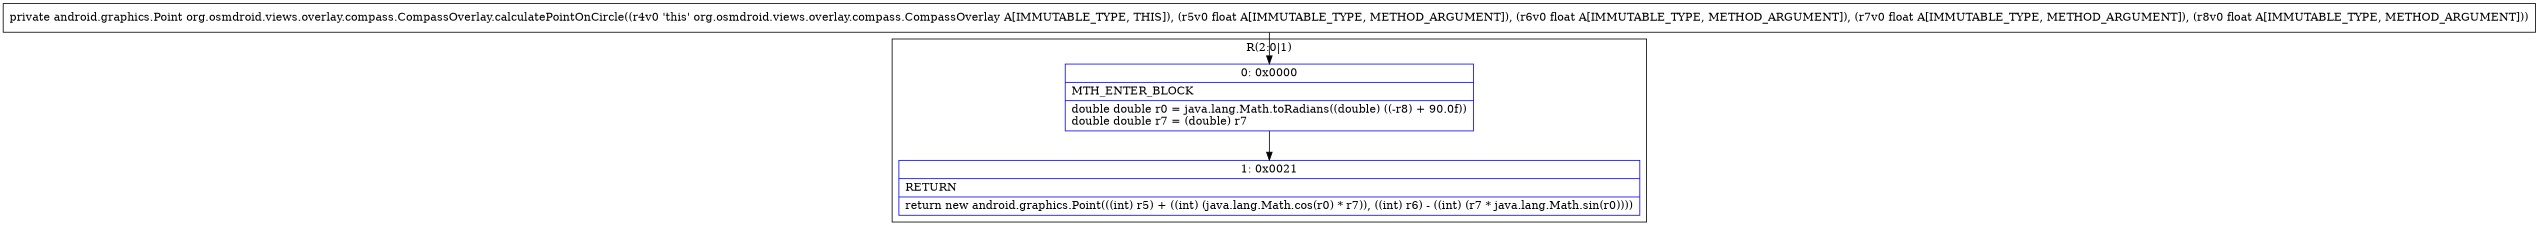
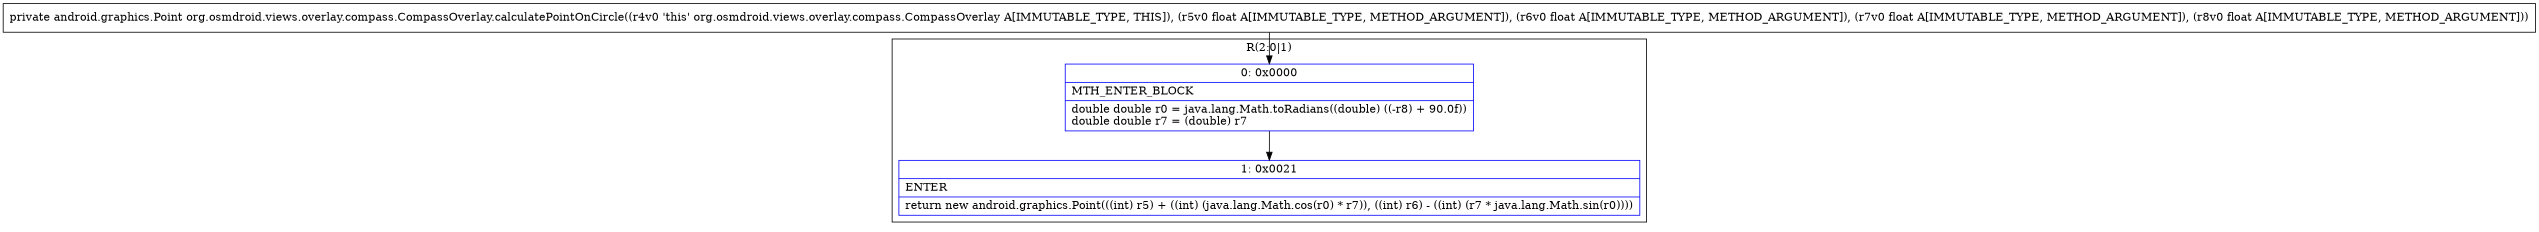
node "1: 0x0021": text "RETURN" -> "ENTER"
